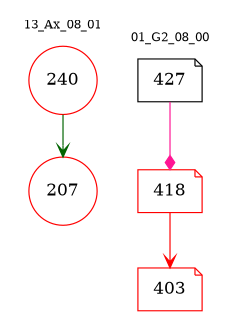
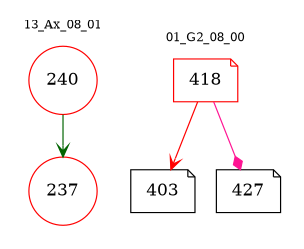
edge "427" -> "418": reversed
node "207": label "207" -> "237"
node "403": color red -> black
